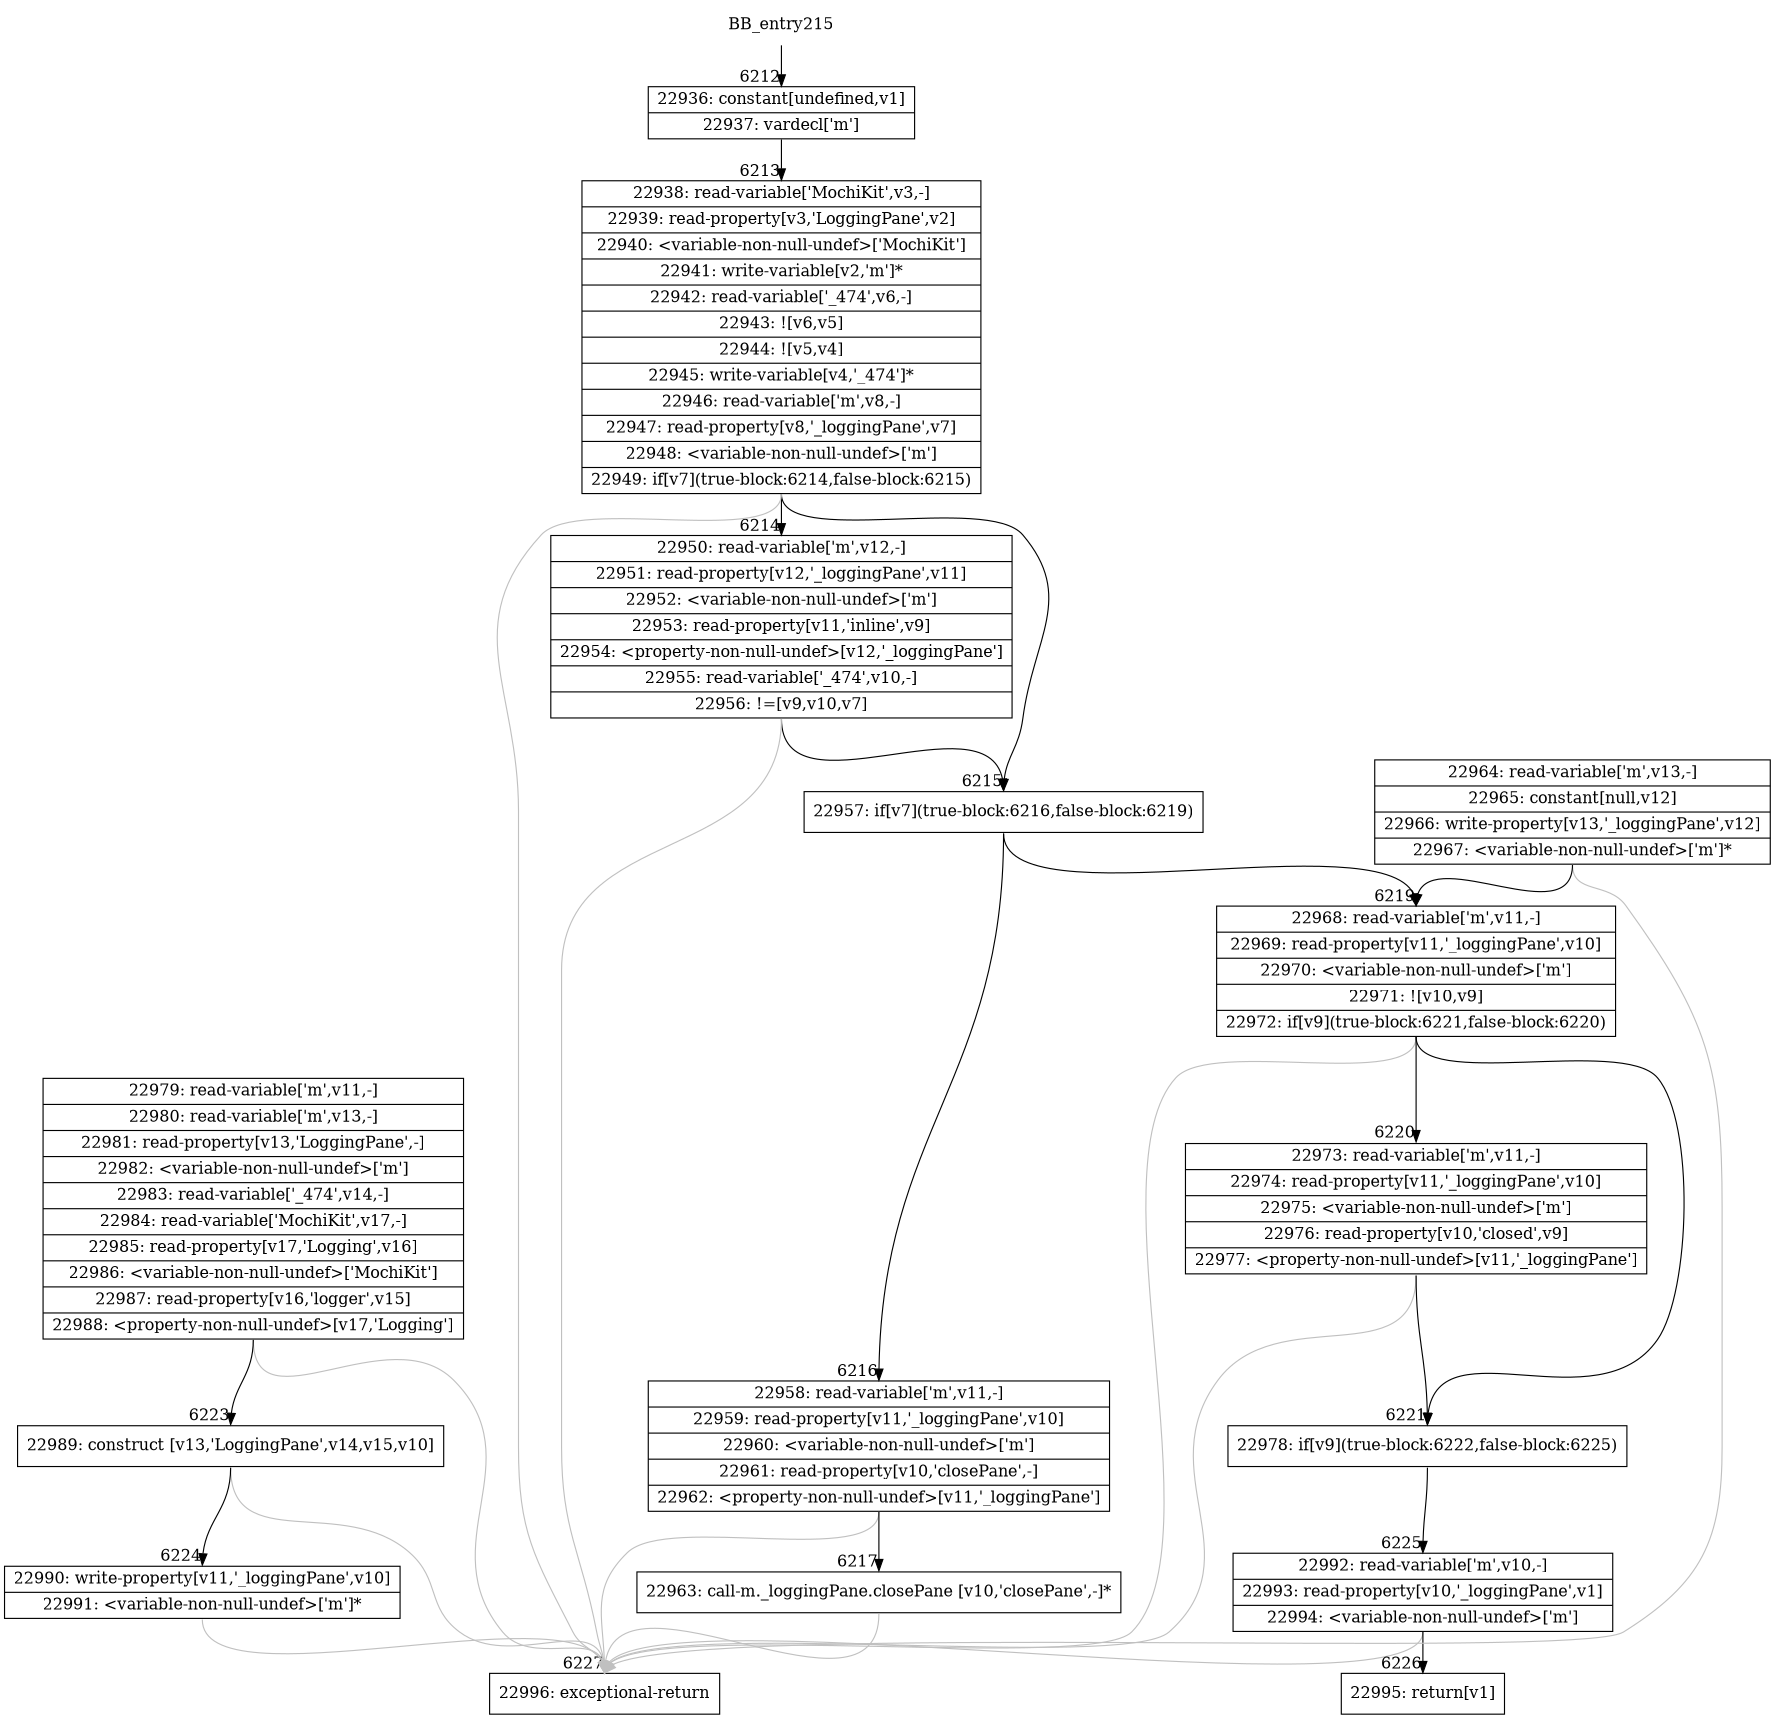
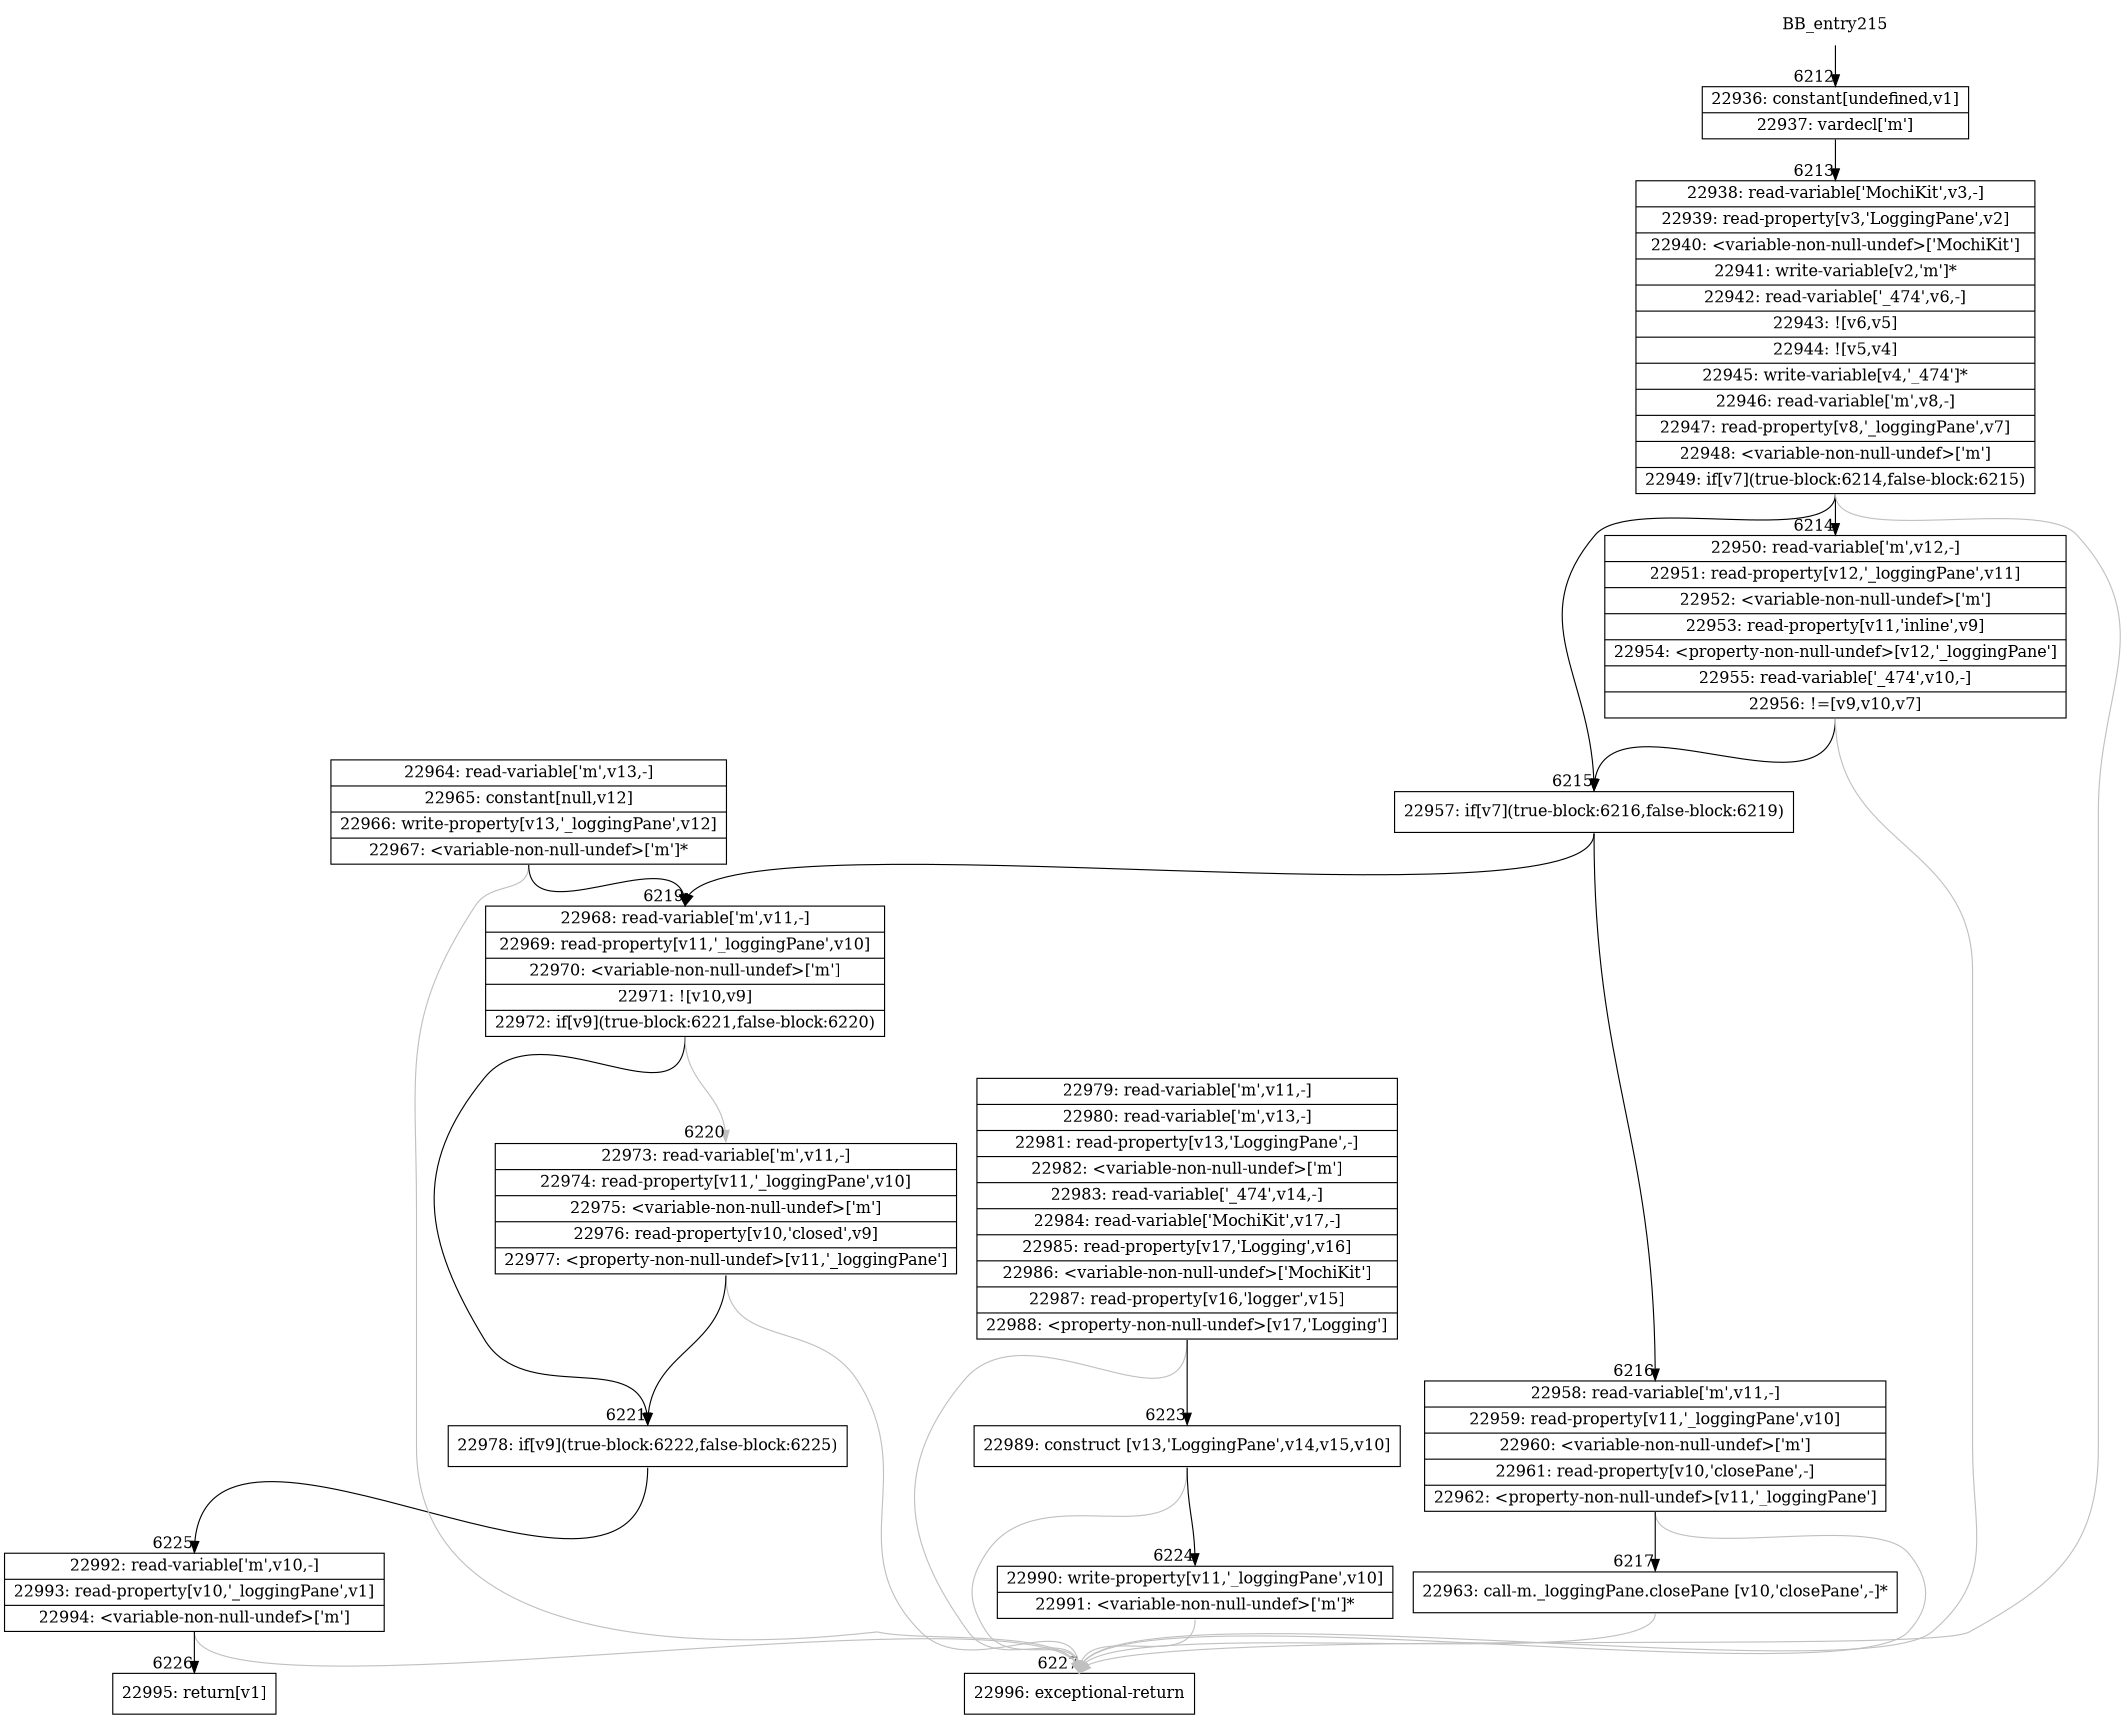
edge "22968: read-variable['m',v11,-]" -> "22973: read-variable['m',v11,-]": color black -> gray
edge "22968: read-variable['m',v11,-]" -> "22996: exceptional-return": removed
